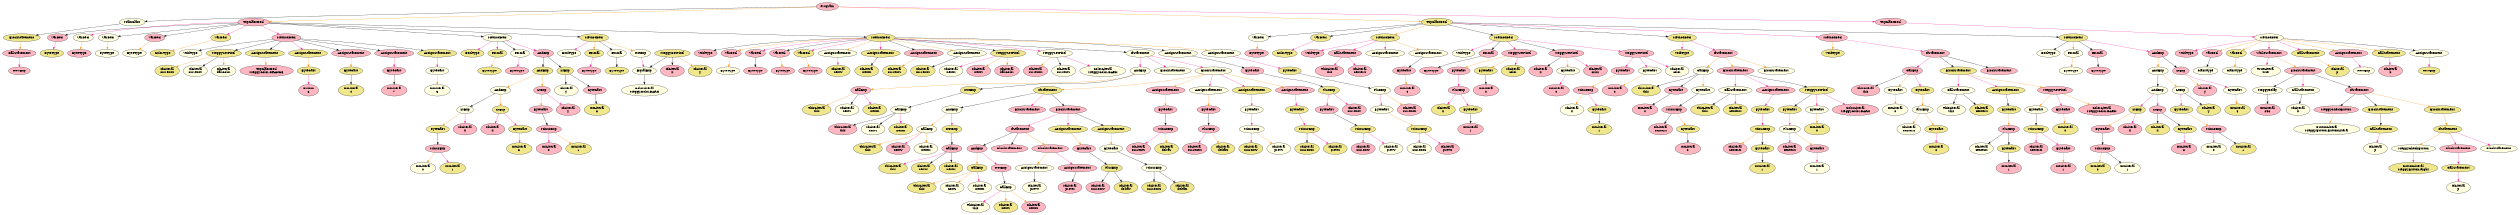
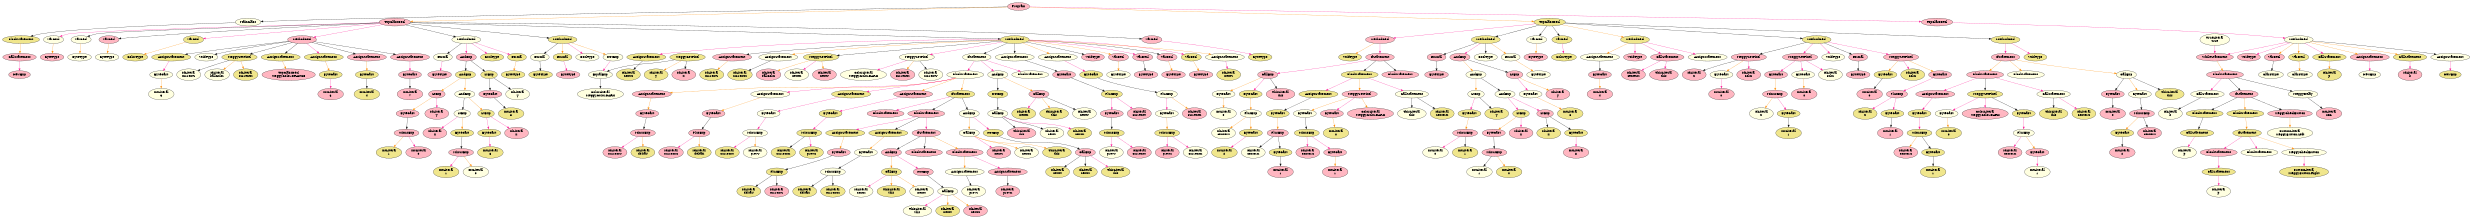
edge "WhileStatement" -> "TrueLiteral true": reversed
node "Button 6": label "Button 6" -> "IntLiteral 6"
node "ButtonLiteral Meggy.Button.ButtonLiteral": label "ButtonLiteral Meggy.Button.ButtonLiteral" -> "ButtonLiteral Meggy.Button.Left"
